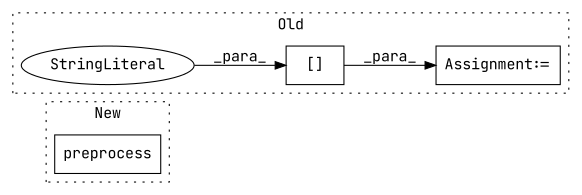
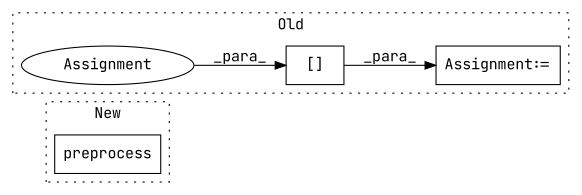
node "StringLiteral": label "StringLiteral" -> "Assignment"
